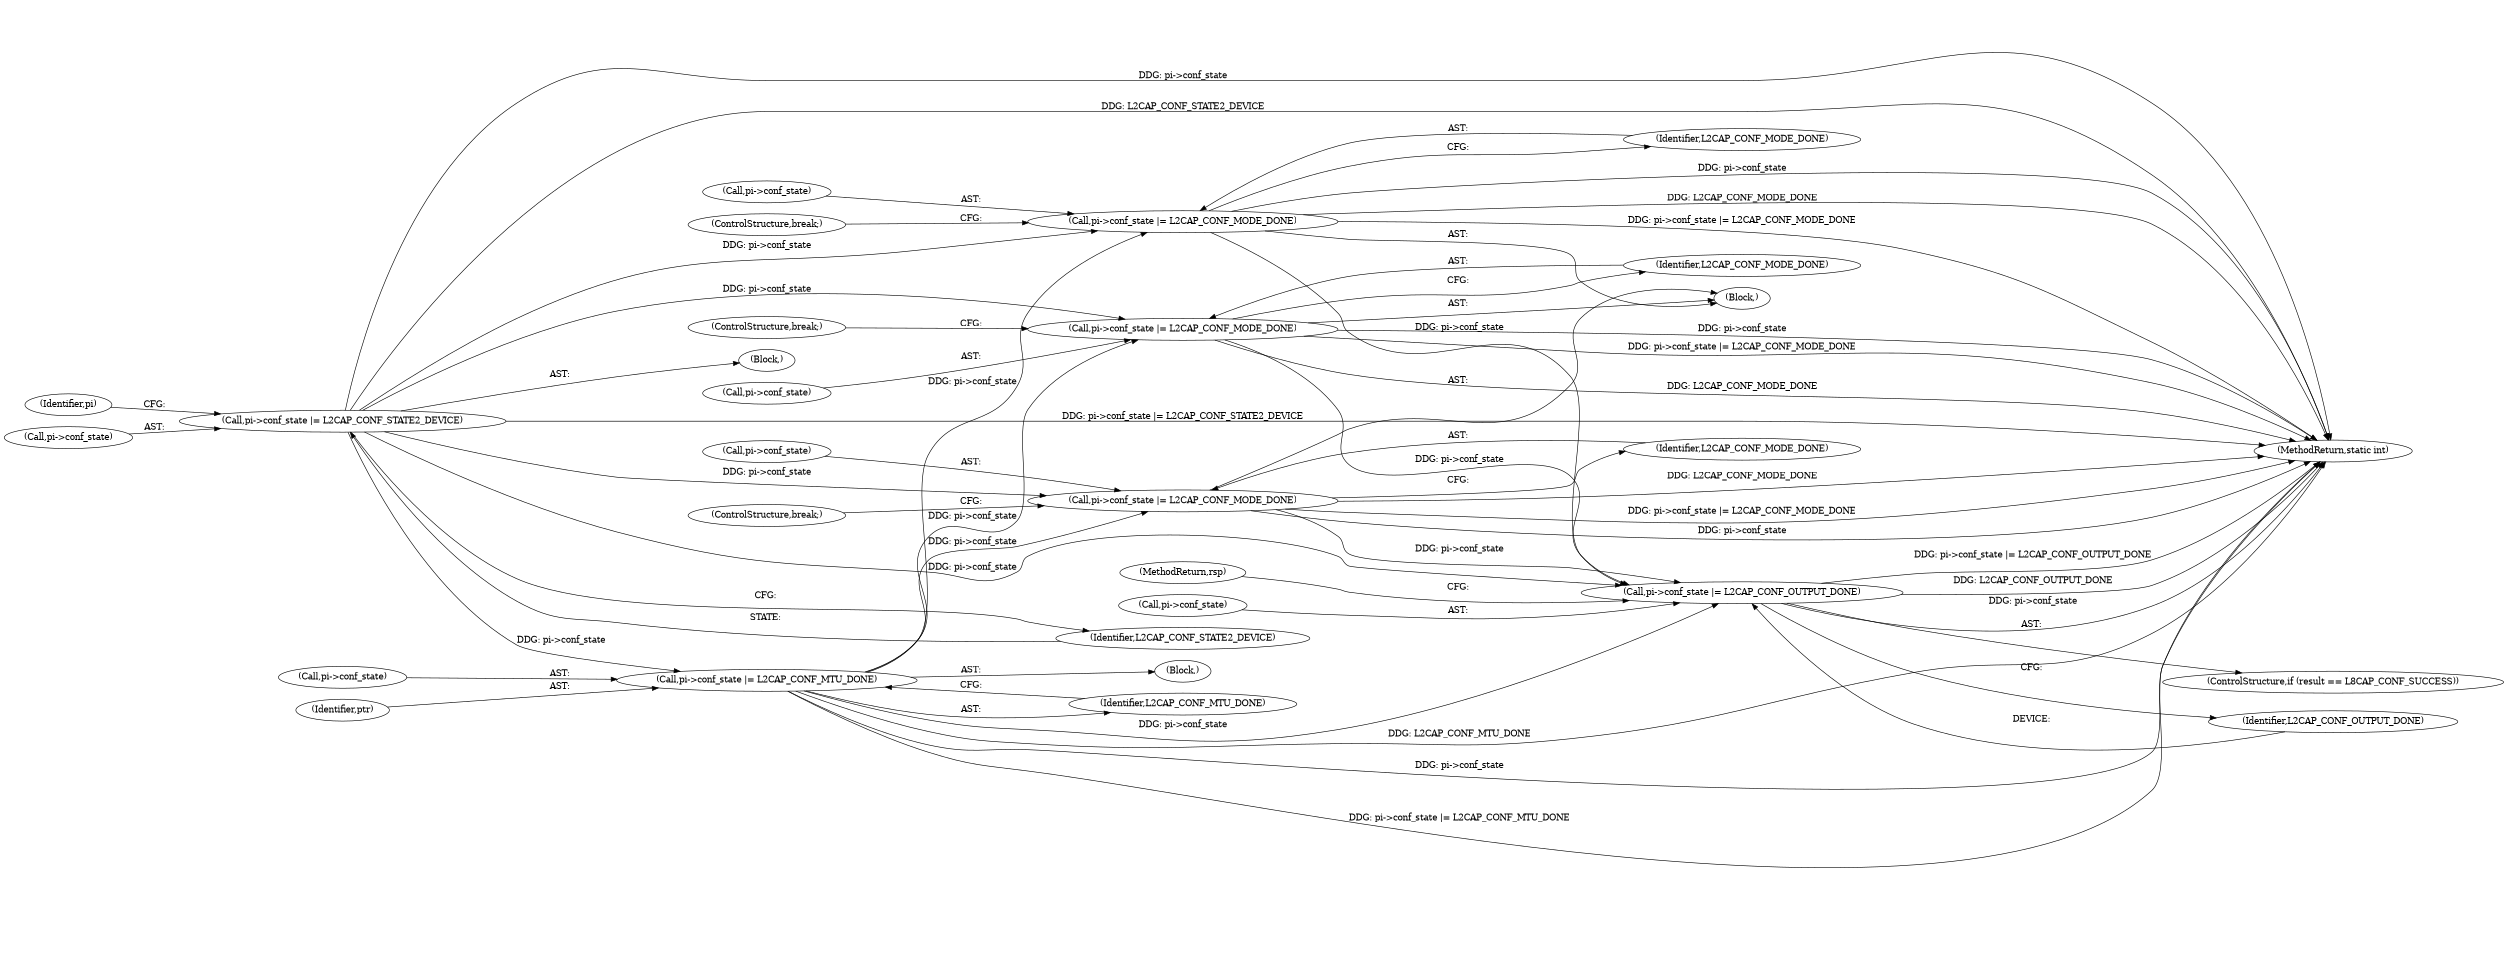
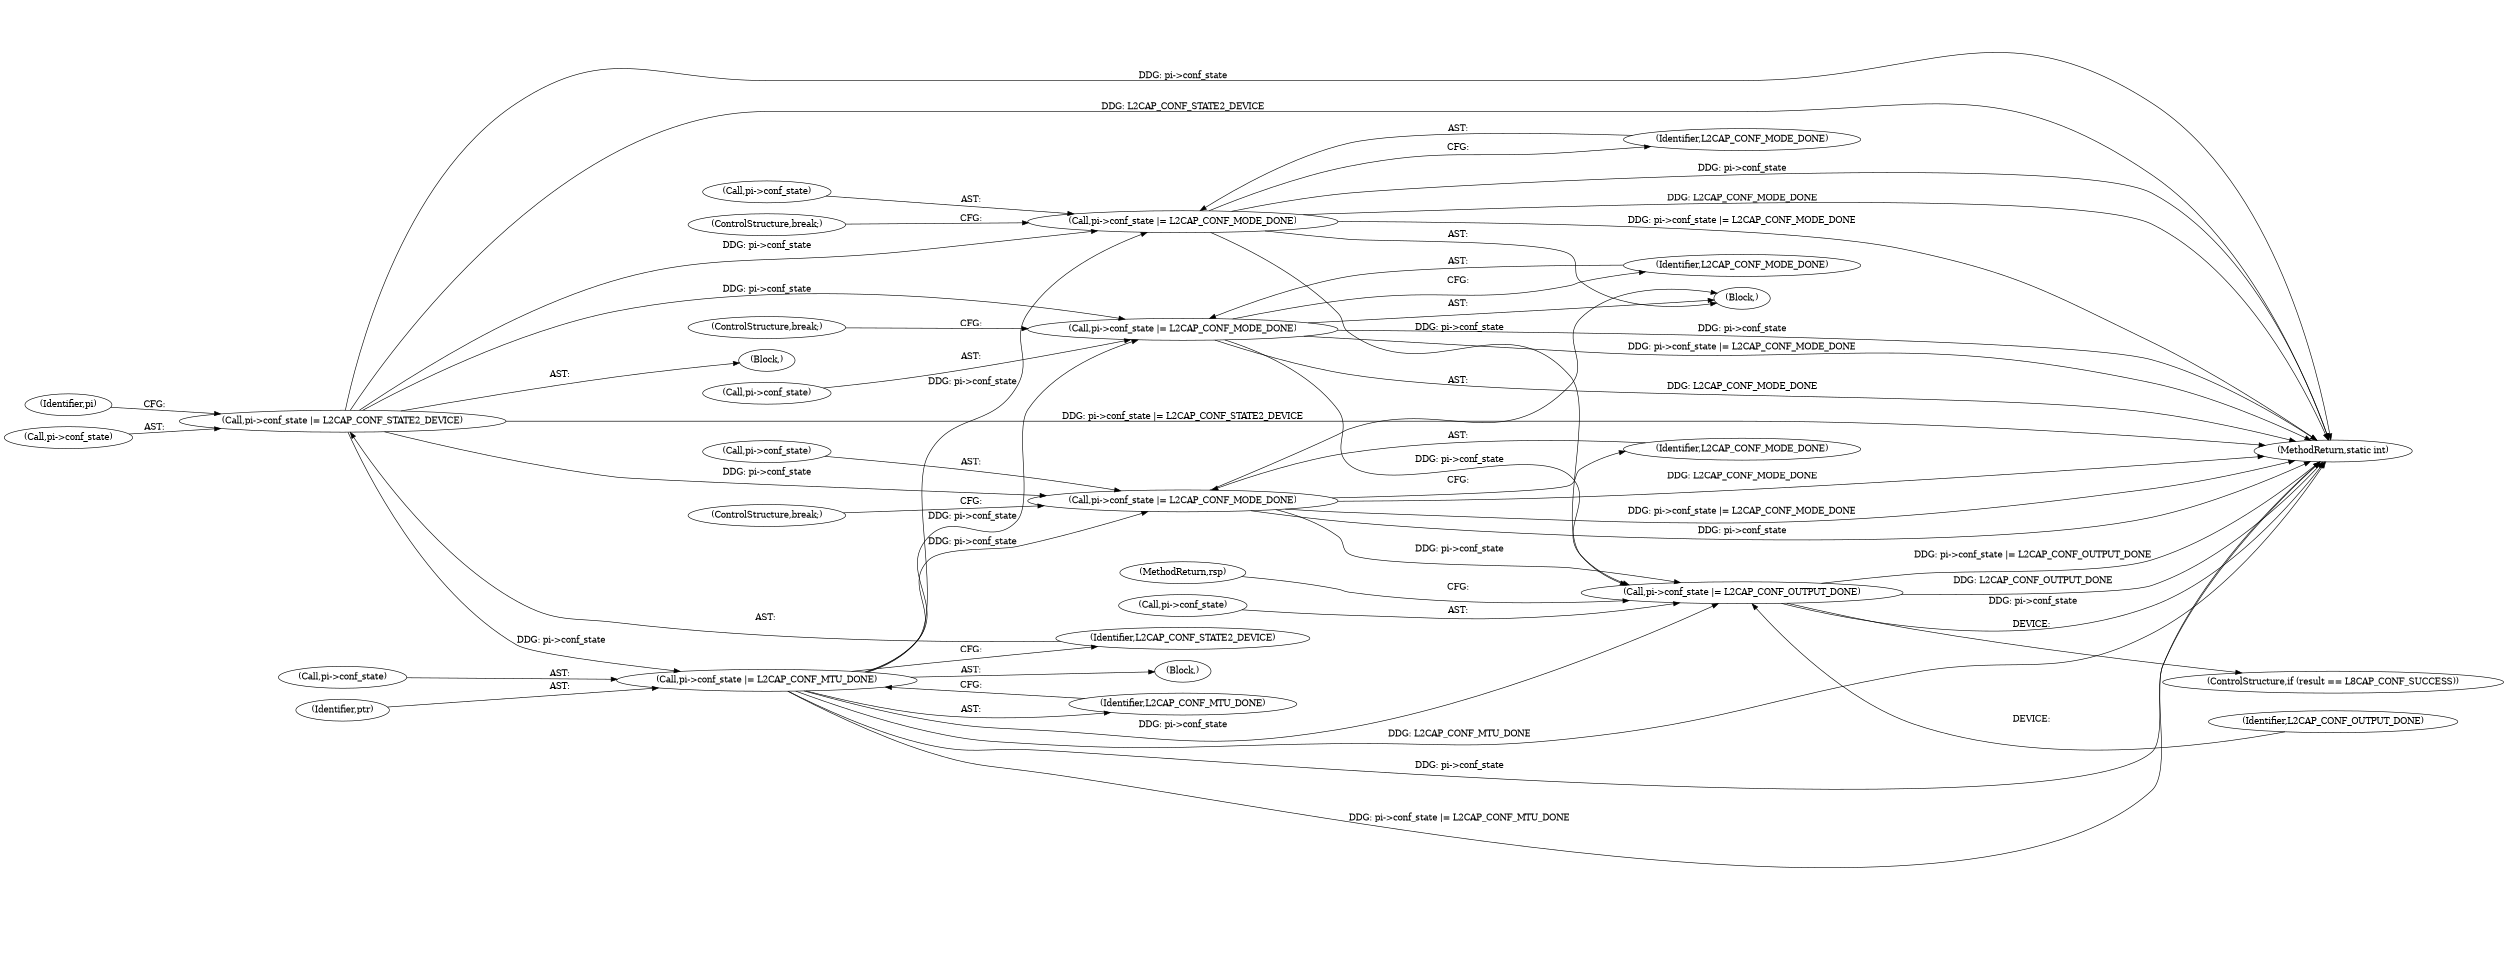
edge "(Call,pi->conf_state |= L2CAP_CONF_STATE2_DEVICE)" -> "(Call,pi->conf_state |= L2CAP_CONF_OUTPUT_DONE)": removed, label "DDG: pi->conf_state"
edge "(Call,pi->conf_state |= L2CAP_CONF_STATE2_DEVICE)" -> "(Identifier,L2CAP_CONF_STATE2_DEVICE)": now "(Call,pi->conf_state |= L2CAP_CONF_MTU_DONE)" -> "(Identifier,L2CAP_CONF_STATE2_DEVICE)"
edge "(Identifier,L2CAP_CONF_STATE2_DEVICE)" -> "(Call,pi->conf_state |= L2CAP_CONF_STATE2_DEVICE)": label "STATE: " -> "AST: "
edge "(Call,pi->conf_state |= L2CAP_CONF_OUTPUT_DONE)" -> "(ControlStructure,if (result == L8CAP_CONF_SUCCESS))": label "AST: " -> "DEVICE: "
edge "(Call,pi->conf_state |= L2CAP_CONF_OUTPUT_DONE)" -> "(Identifier,L2CAP_CONF_OUTPUT_DONE)": removed, label "CFG:"
